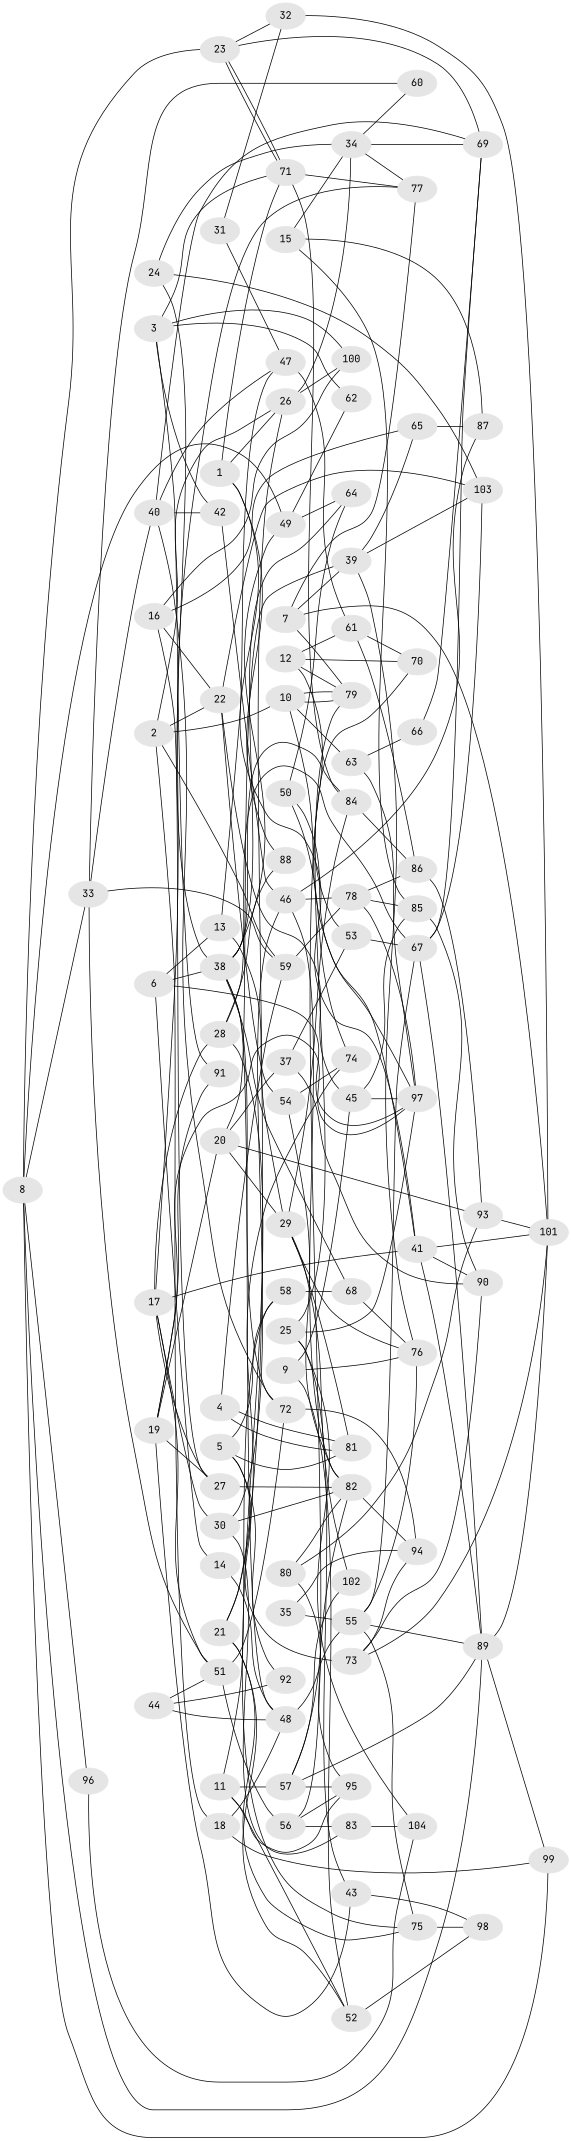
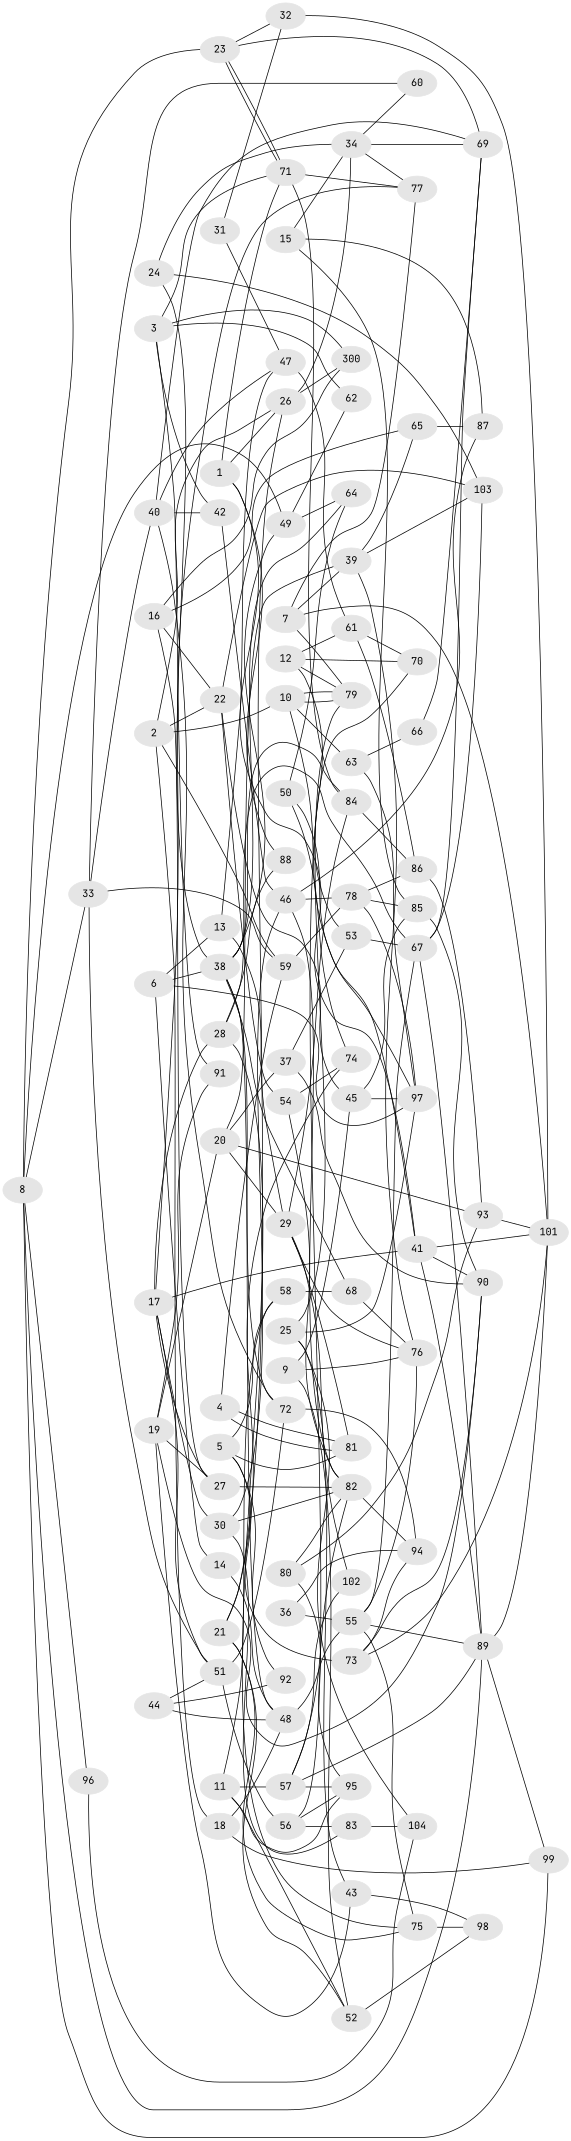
node "100": label "100" -> "300"
edge "97" -- "19": now "90" -- "19"
node "35": label "35" -> "36"
